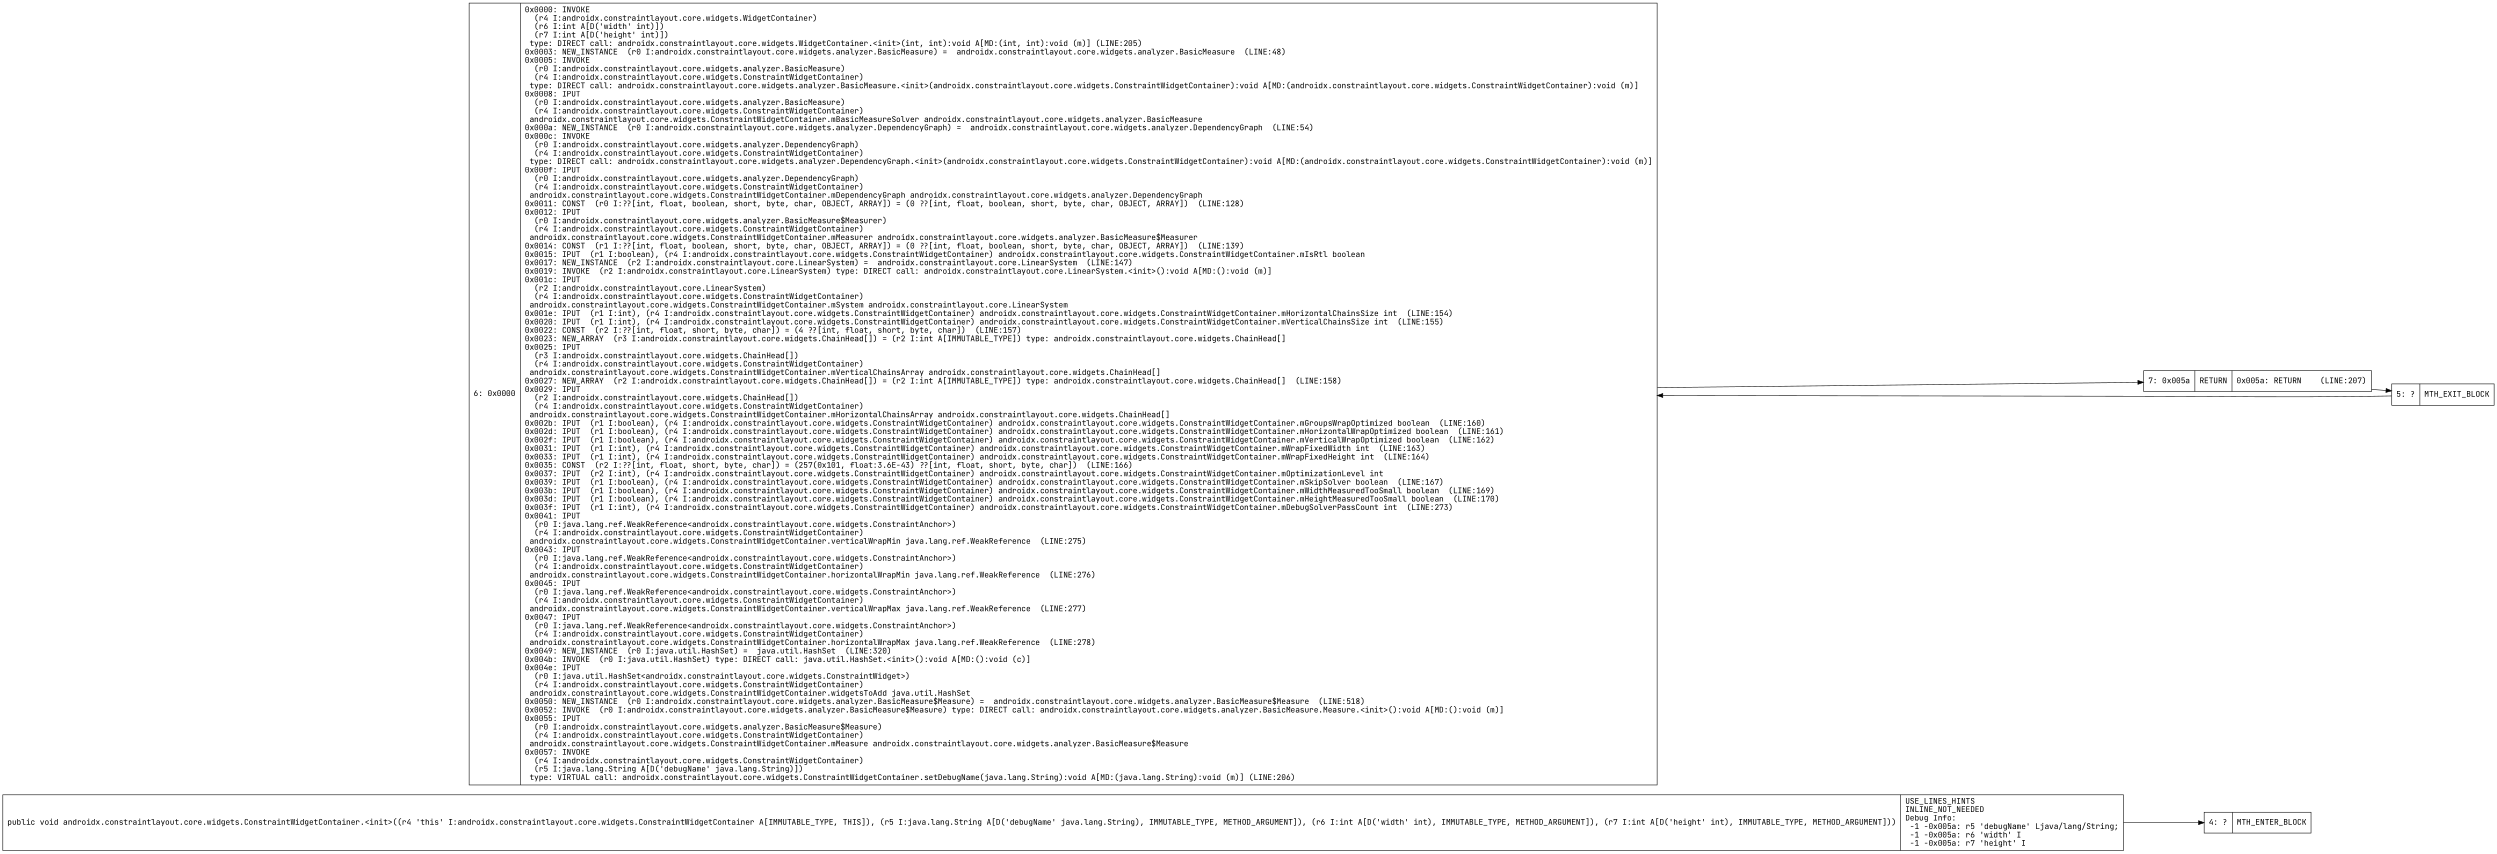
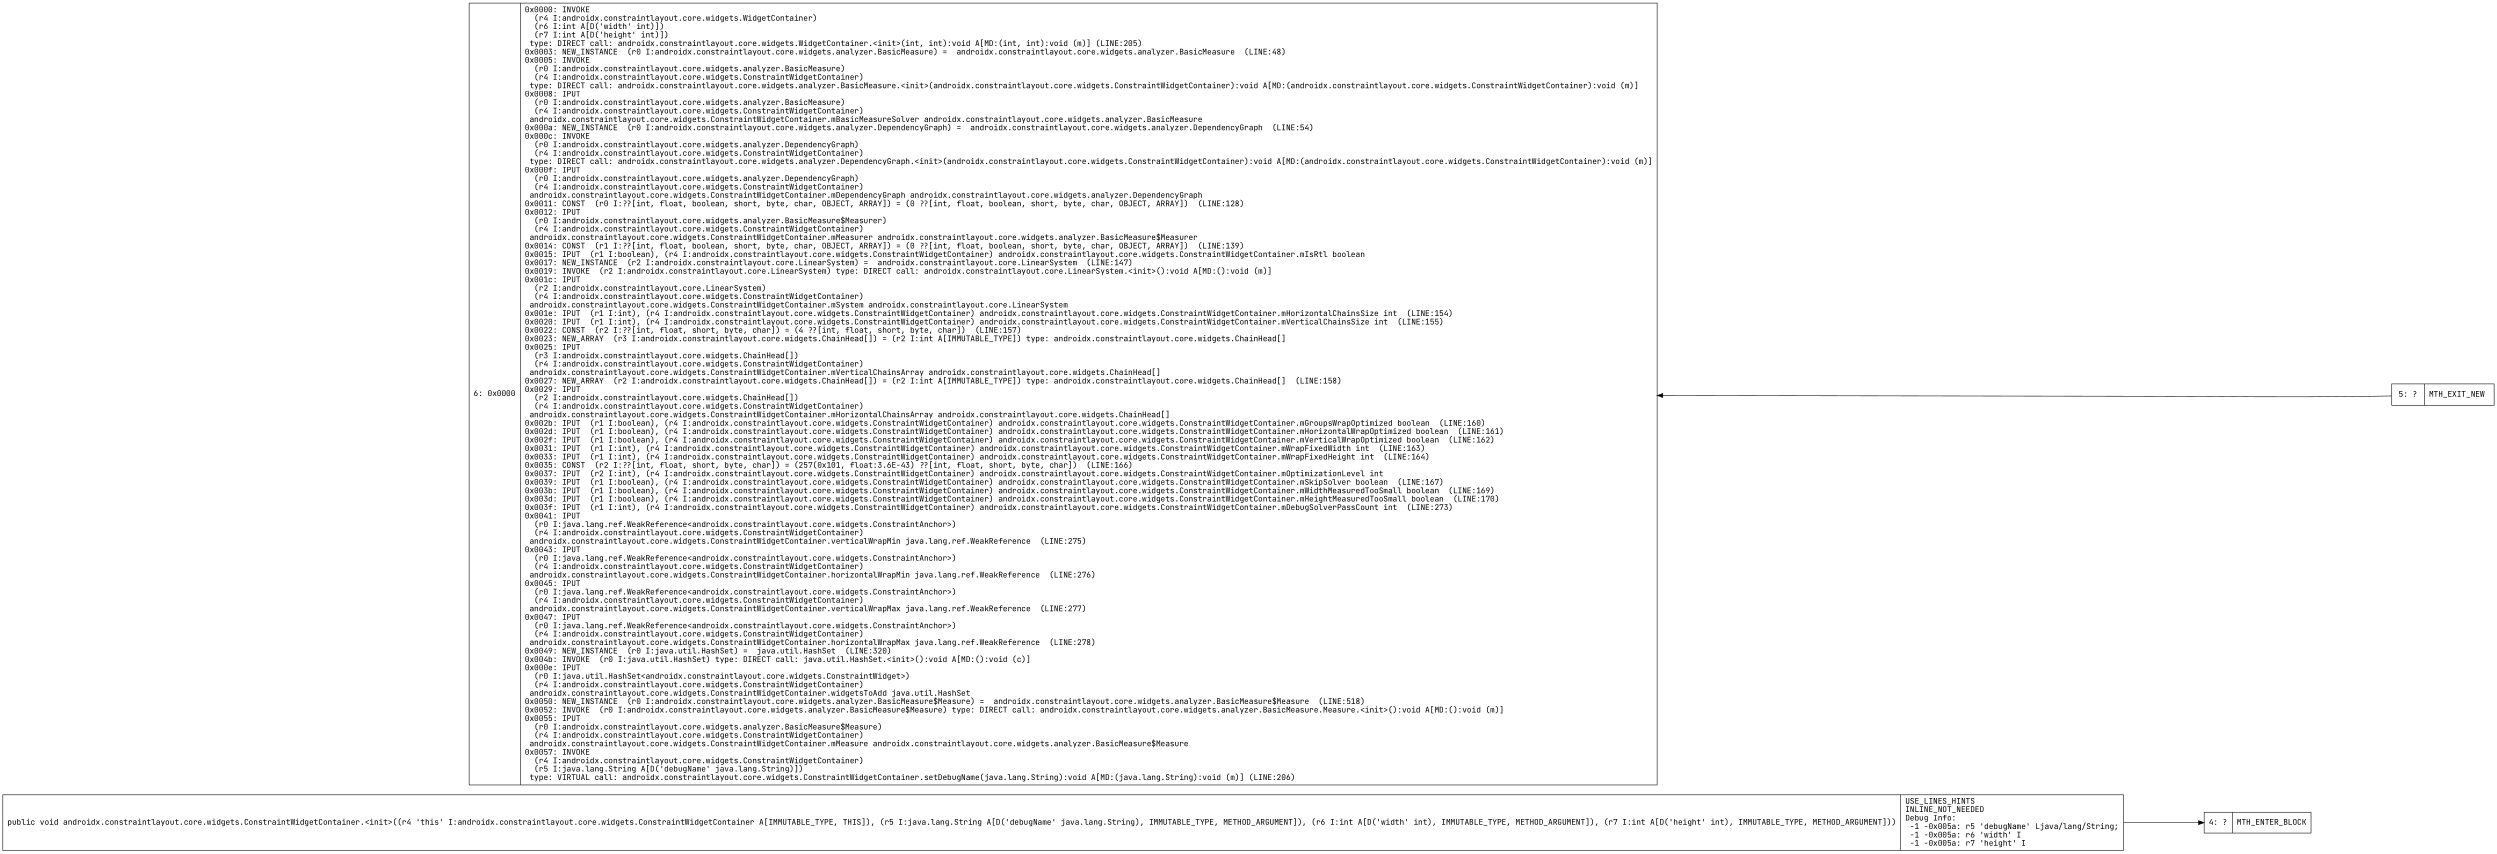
node "7: 0x005a": removed
node "5: ?": text "MTH_EXIT_BLOCK" -> "MTH_EXIT_NEW"
node "6: 0x0000": text "0x004e: IPUT" -> "0x000e: IPUT"
